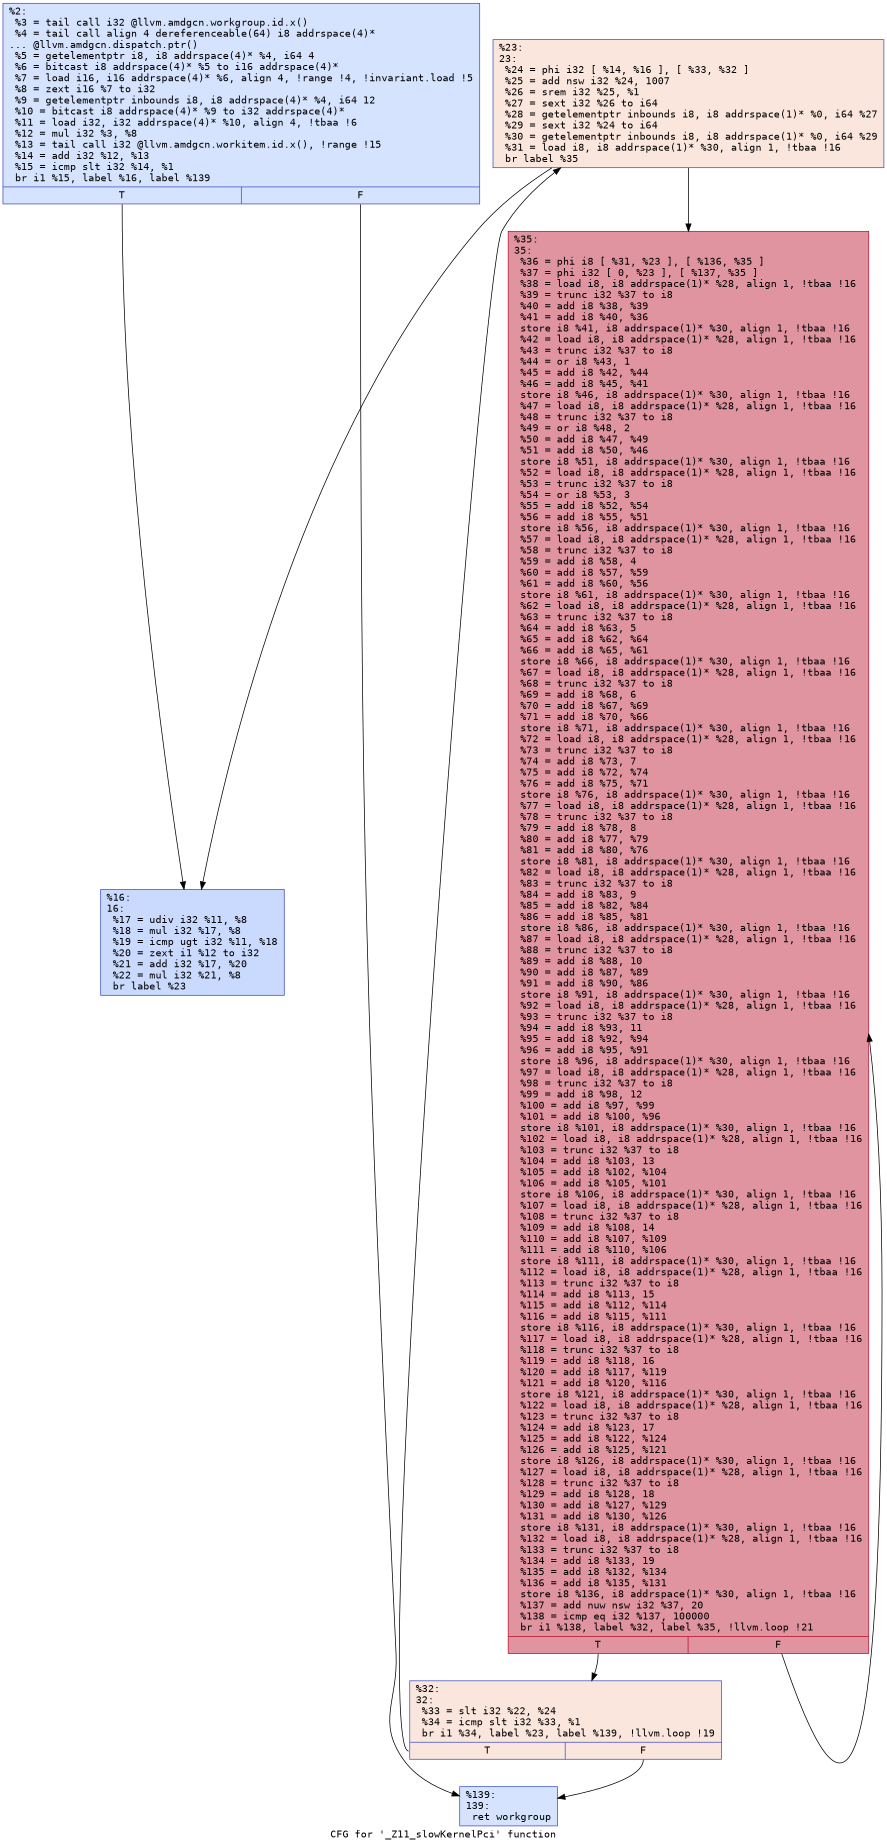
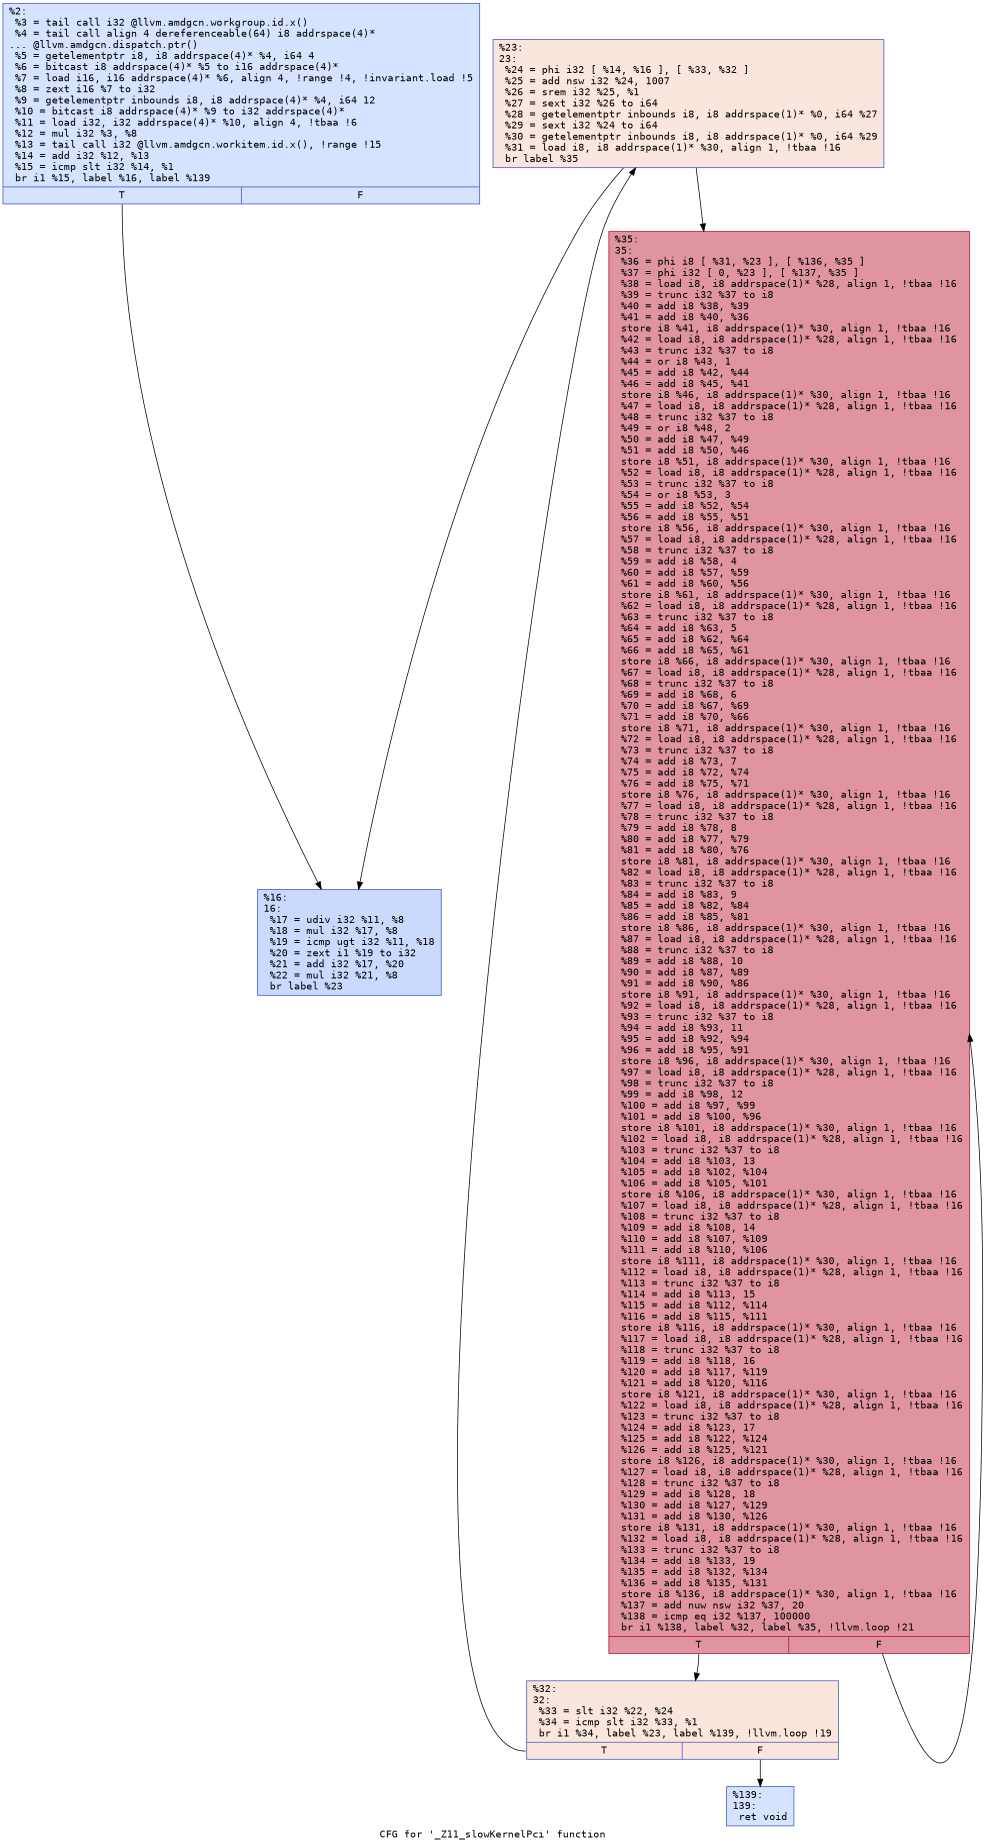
node "%16:": text "%20 = zext i1 %12 to i32" -> "%20 = zext i1 %19 to i32"
edge "%2:" -> "%139:": removed
node "%139:": text "ret workgroup" -> "ret void"
